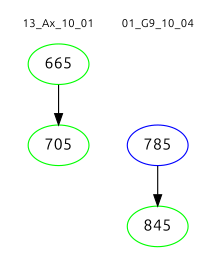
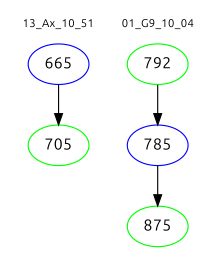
cluster "13_Ax_10_01": label "13_Ax_10_01" -> "13_Ax_10_51"
node "665": color green -> blue
node "792": added
node "845": label "845" -> "875"
